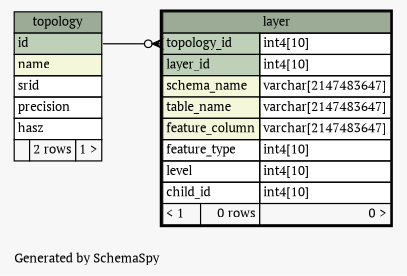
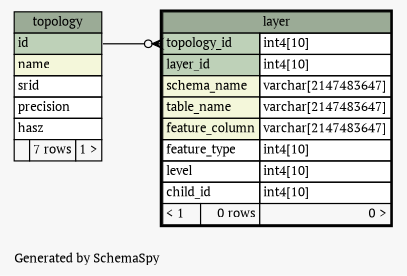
node "topology": text "2 rows" -> "7 rows"
